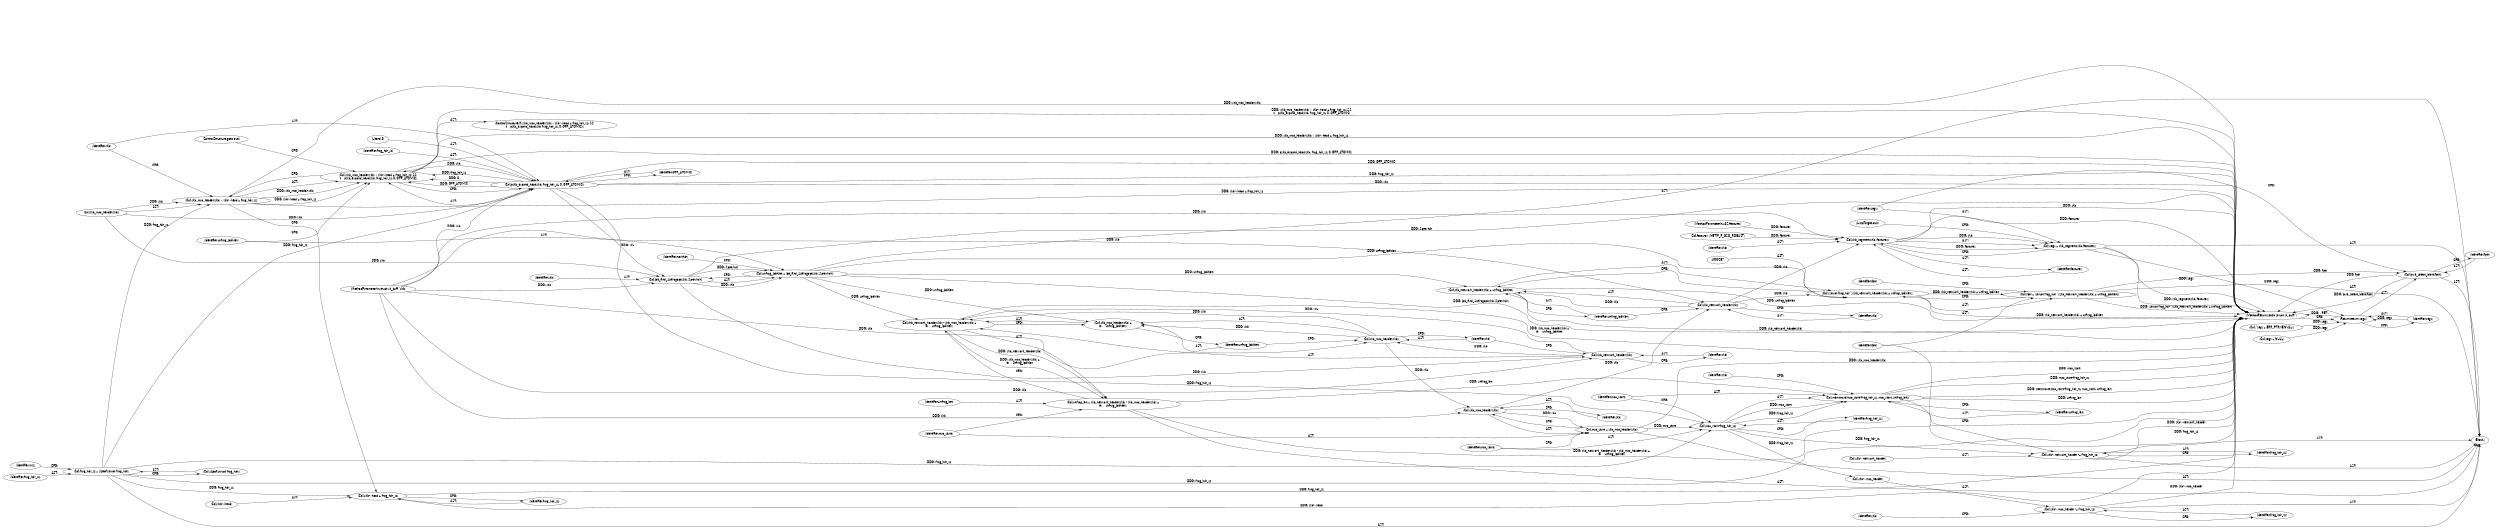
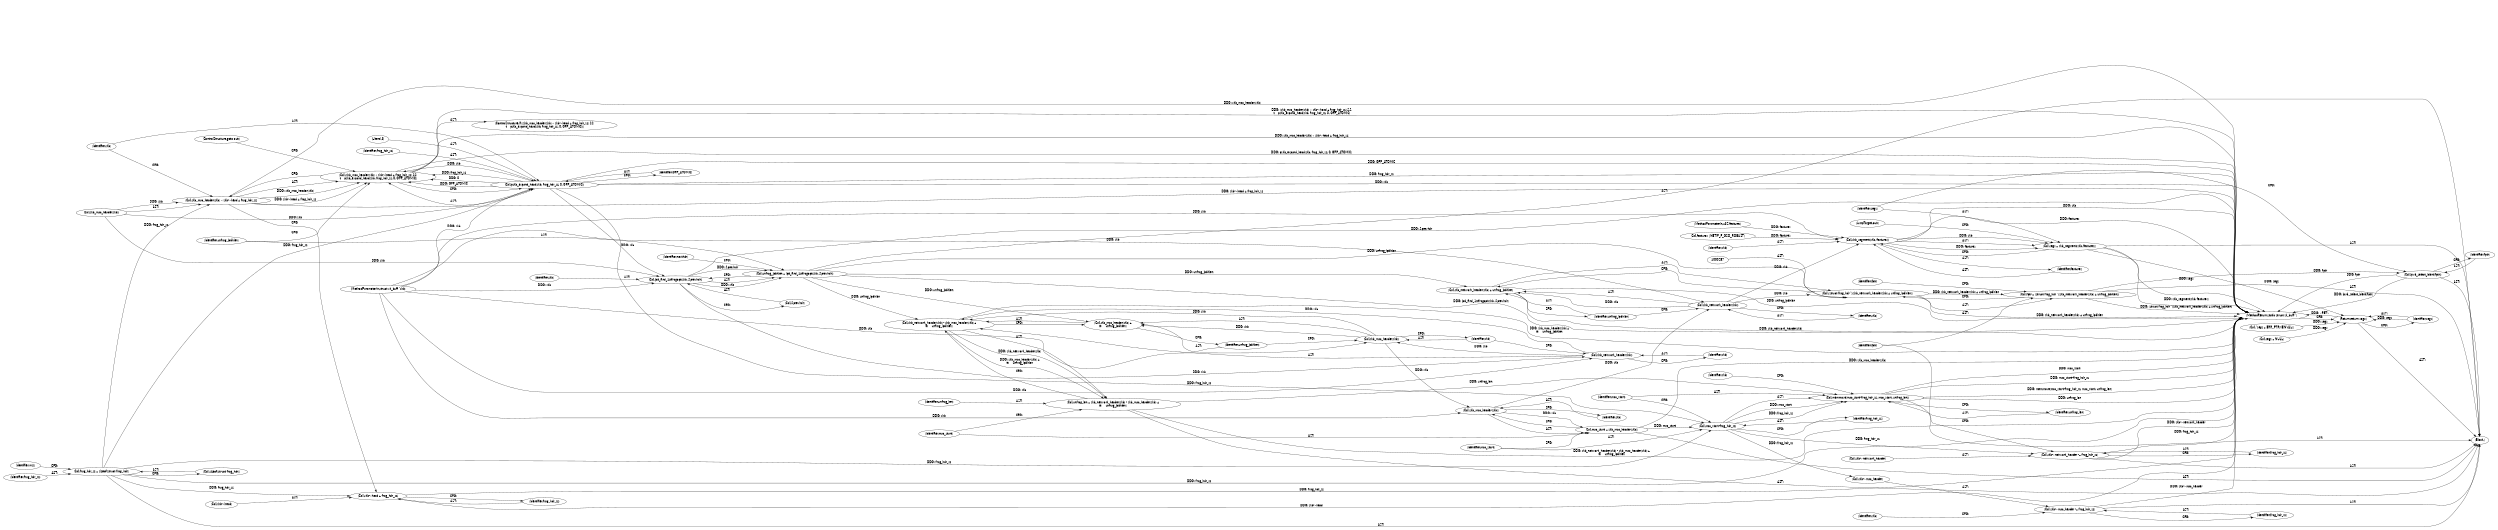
edge "(Return,return segs;)" -> "(Call,ipv6_select_ident(fptr))": now "(Return,return segs;)" -> "(Block,)"
node "(Call,&prevhdr)": added
